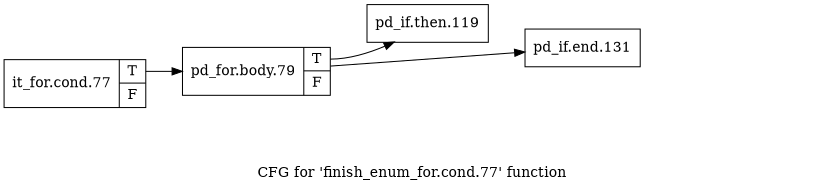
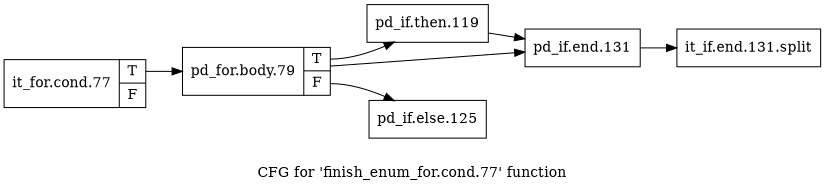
edge "pd_if.then.119" -> "pd_if.end.131": added
node "it_if.end.131.split": added
node "pd_if.else.125": added
